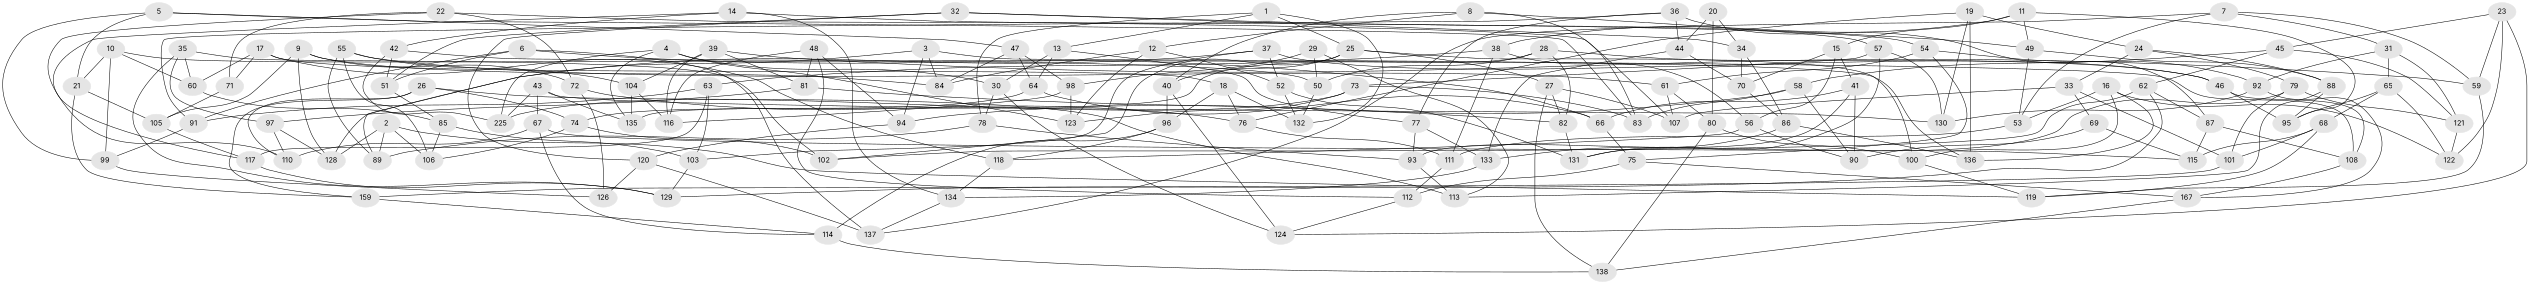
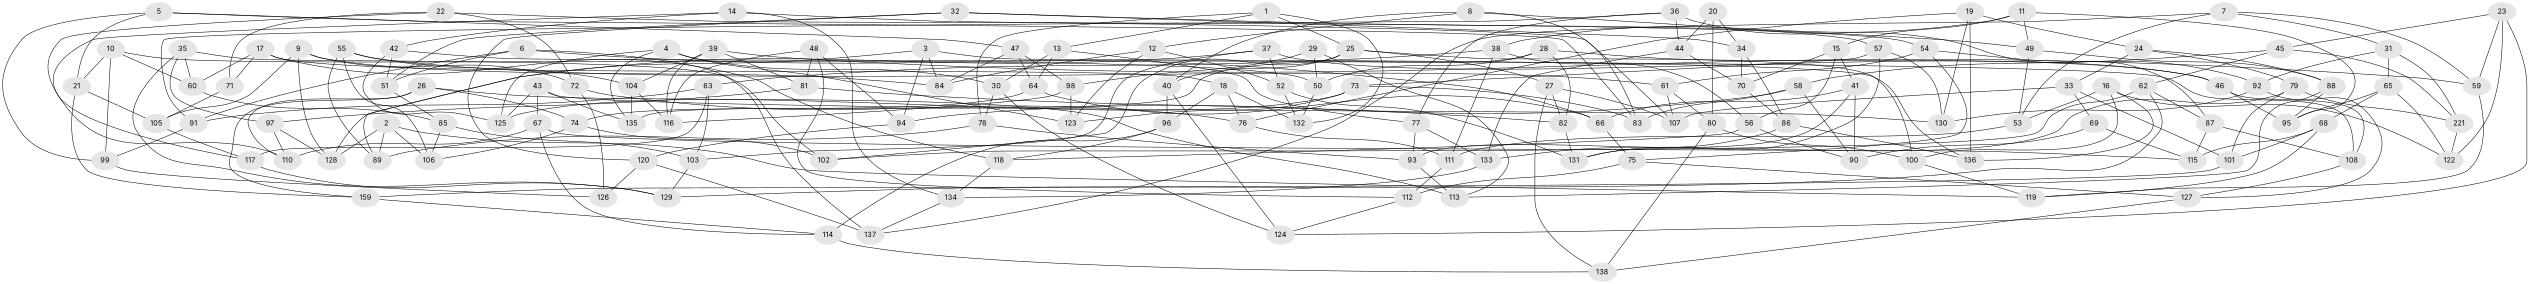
node "225": label "225" -> "125"
node "121": label "121" -> "221"
node "167": label "167" -> "127"
